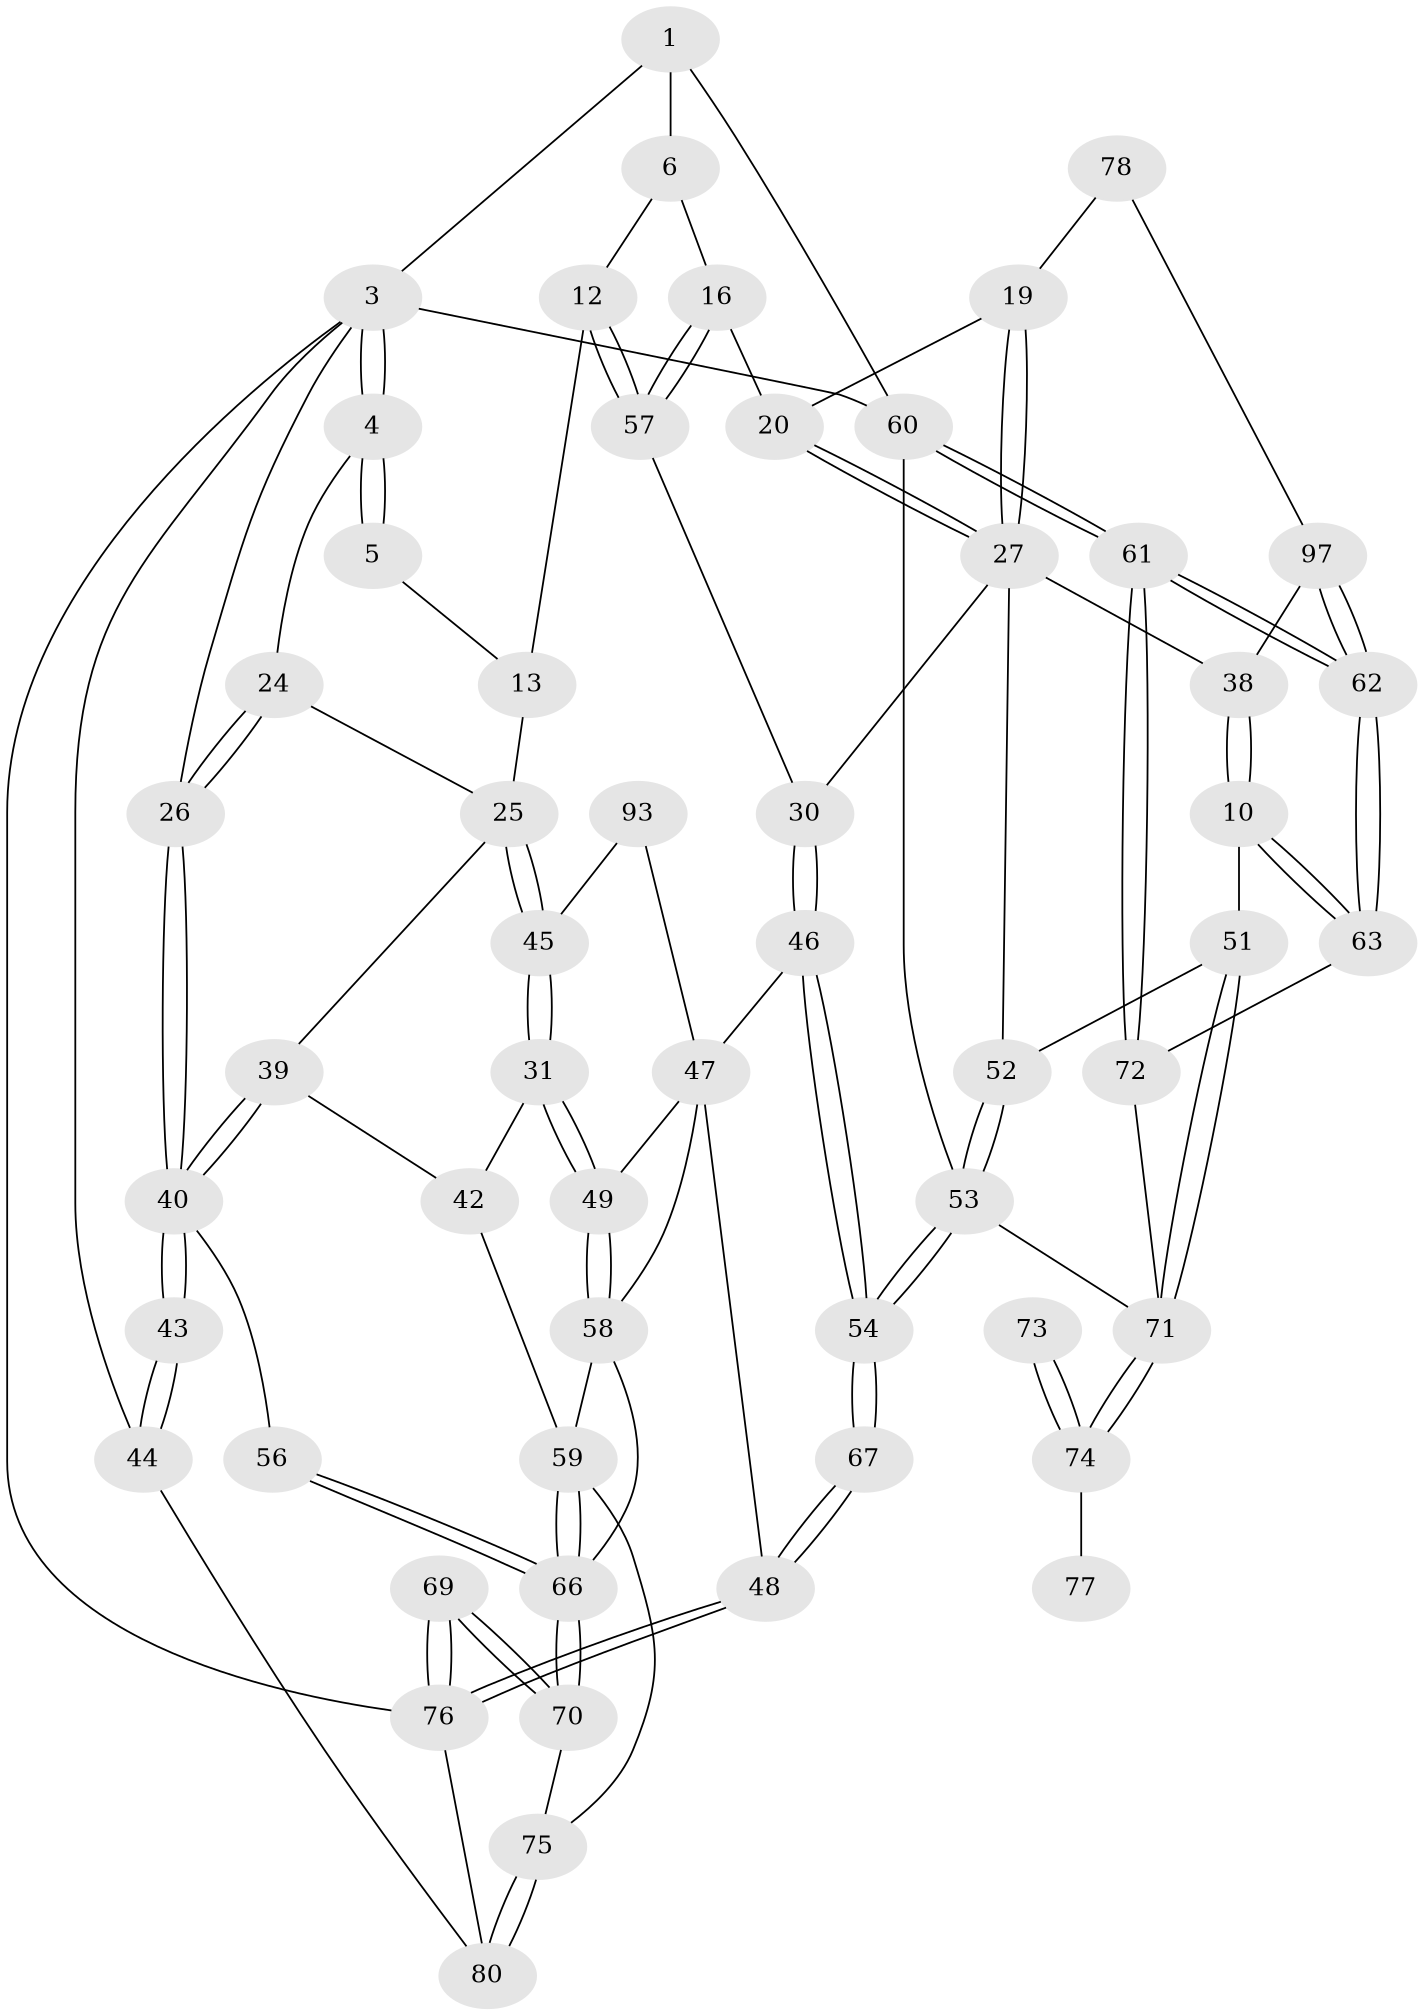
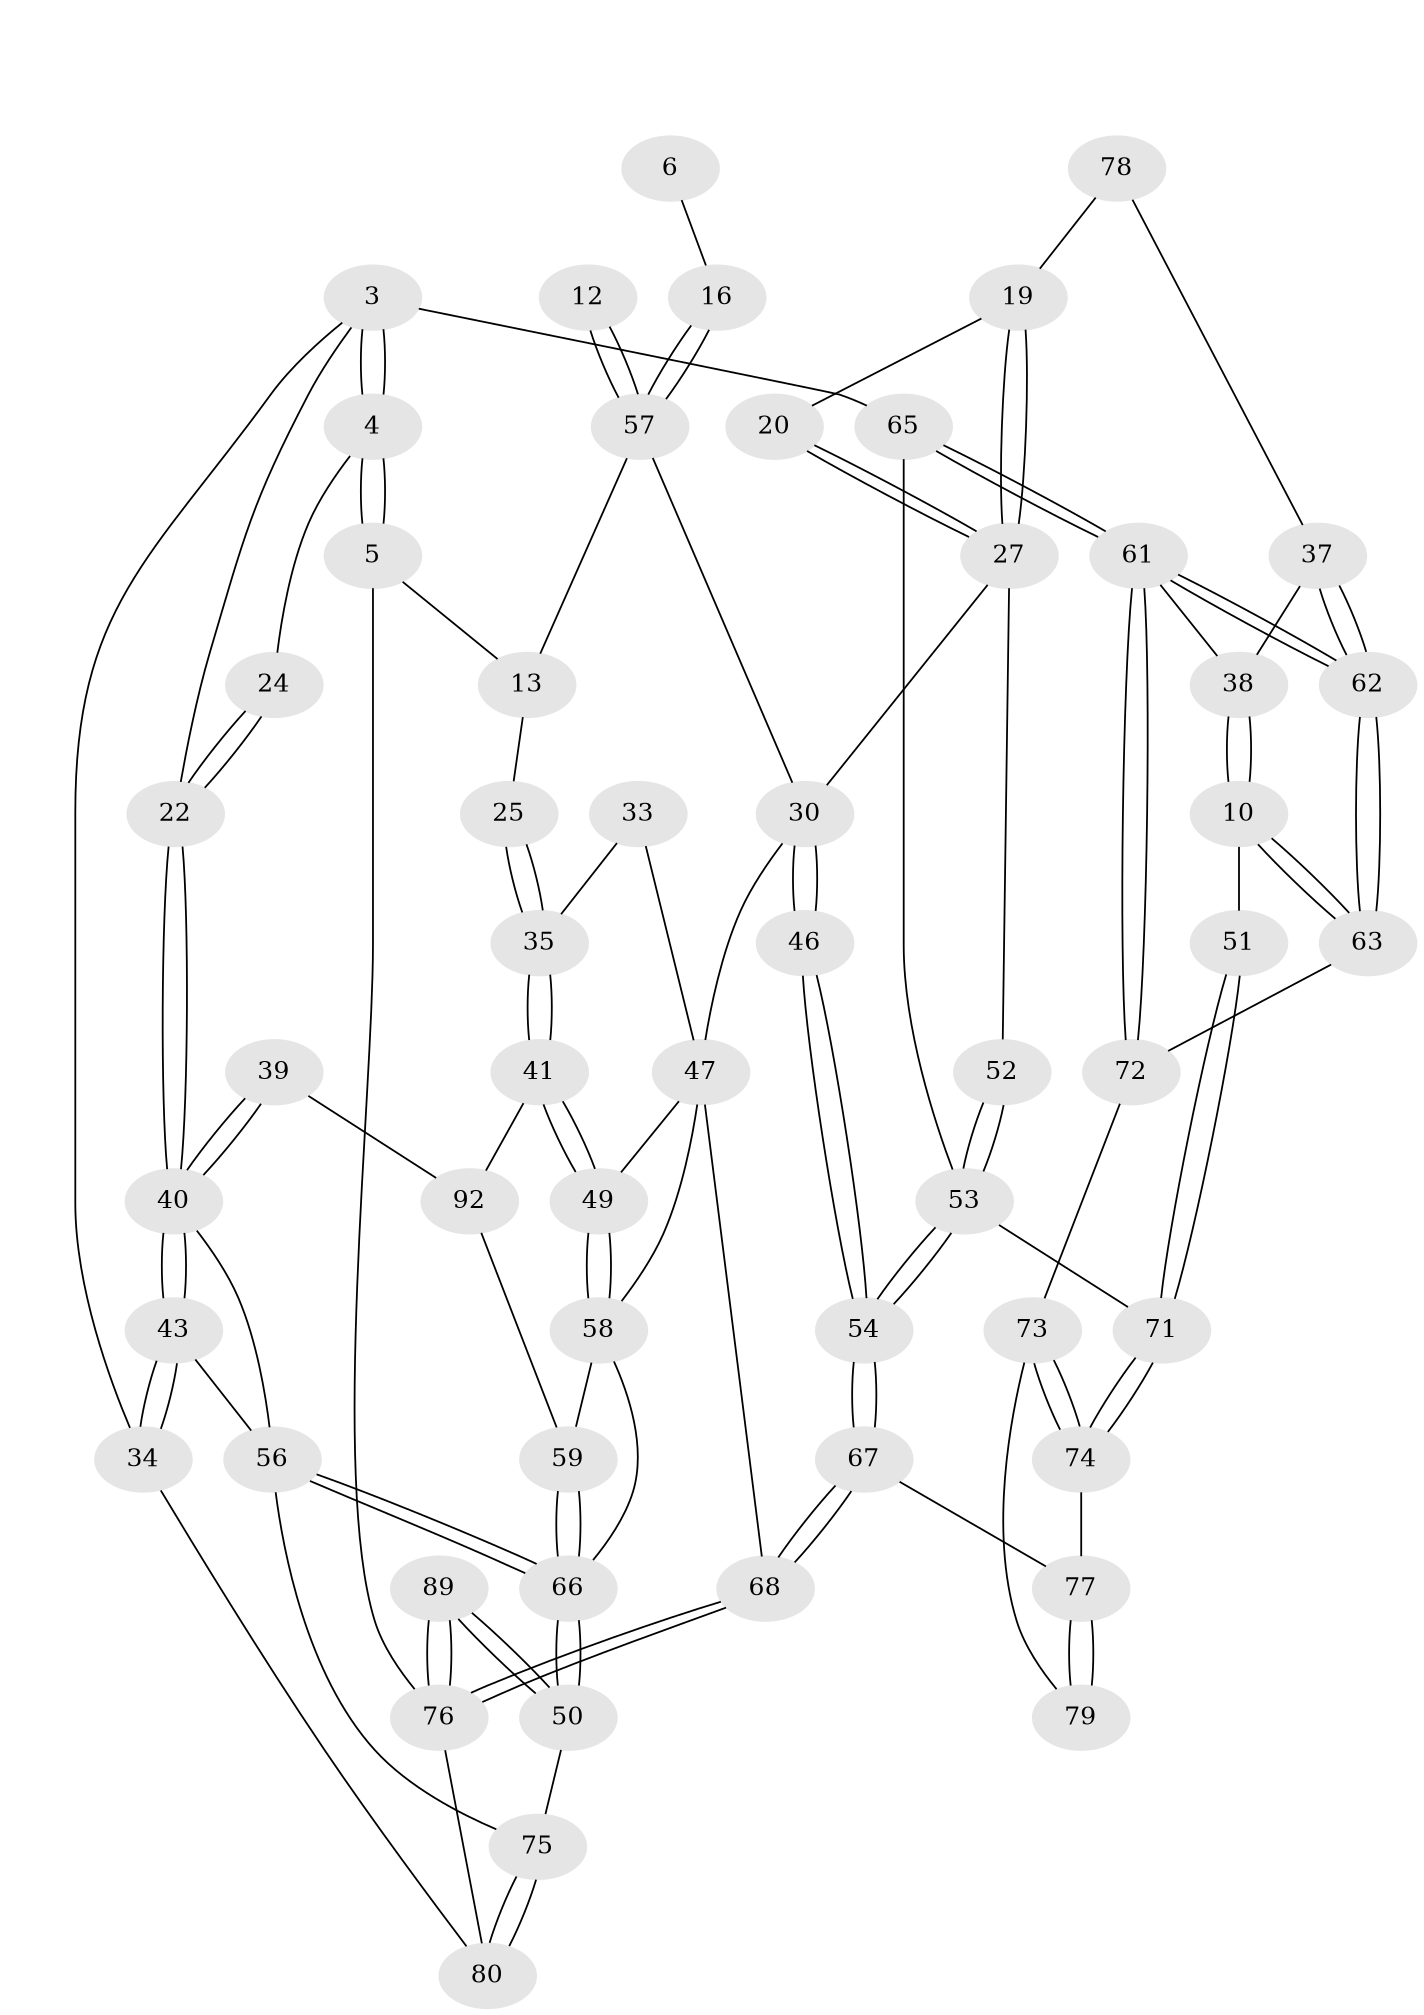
node "1": removed
edge "6" -- "12": removed
edge "16" -- "20": removed
node "60": label "60" -> "65"
edge "12" -- "13": now "57" -- "13"
node "97": label "97" -> "37"
edge "27" -- "38": now "61" -- "38"
edge "24" -- "25": removed
node "26": label "26" -> "22"
node "93": label "93" -> "33"
edge "25" -- "39": removed
node "45": label "45" -> "35"
edge "46" -- "47": now "30" -- "47"
edge "51" -- "52": removed
node "31": label "31" -> "41"
edge "3" -- "76": now "5" -- "76"
node "42": label "42" -> "92"
edge "72" -- "71": now "72" -- "73"
edge "43" -- "56": added
node "44": label "44" -> "34"
edge "67" -- "77": added
node "69": label "69" -> "89"
node "48": label "48" -> "68"
edge "59" -- "75": now "56" -- "75"
node "70": label "70" -> "50"
node "79": added
